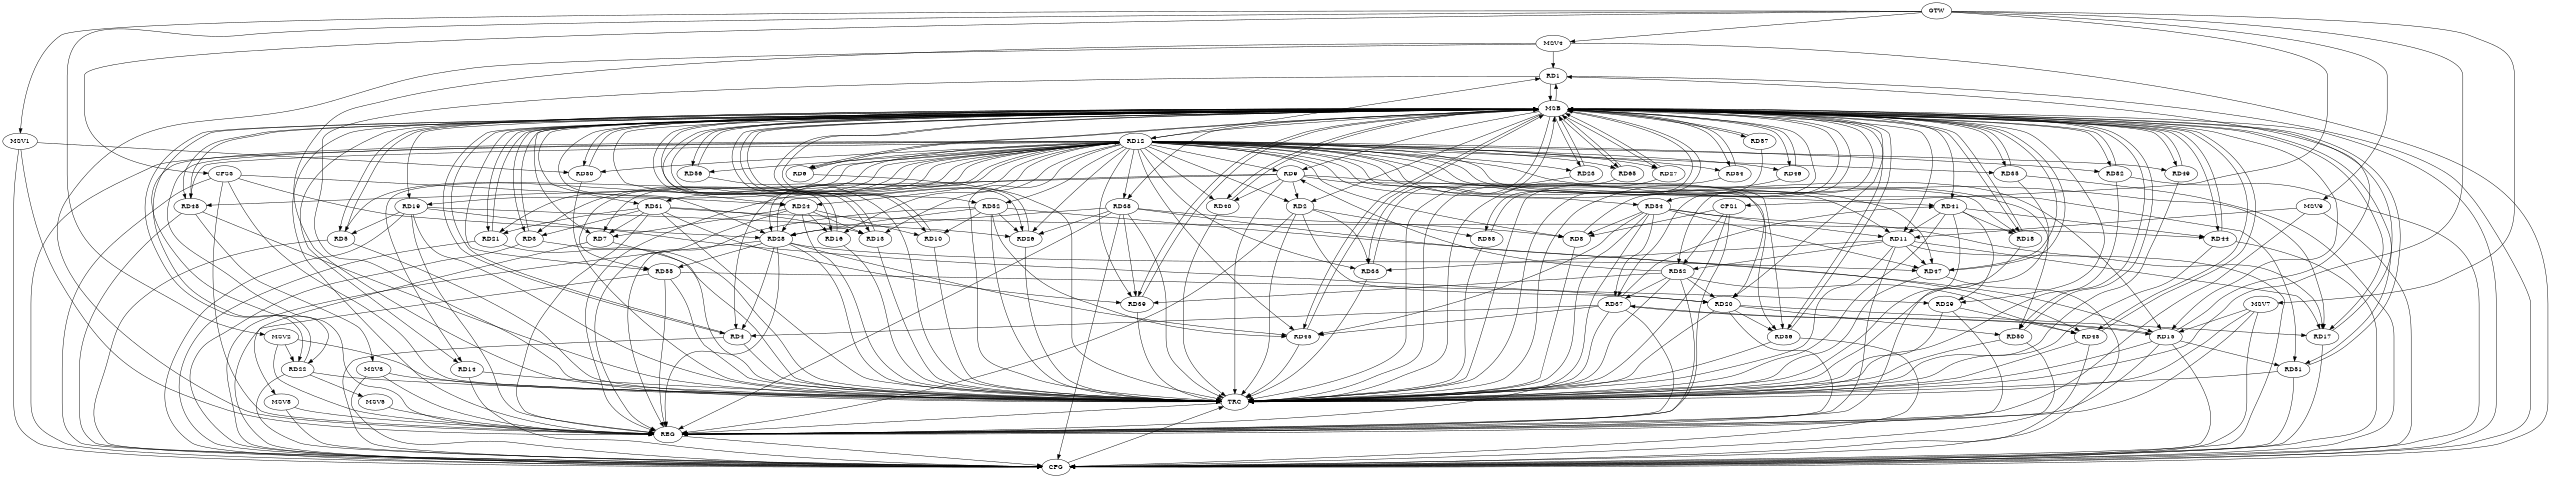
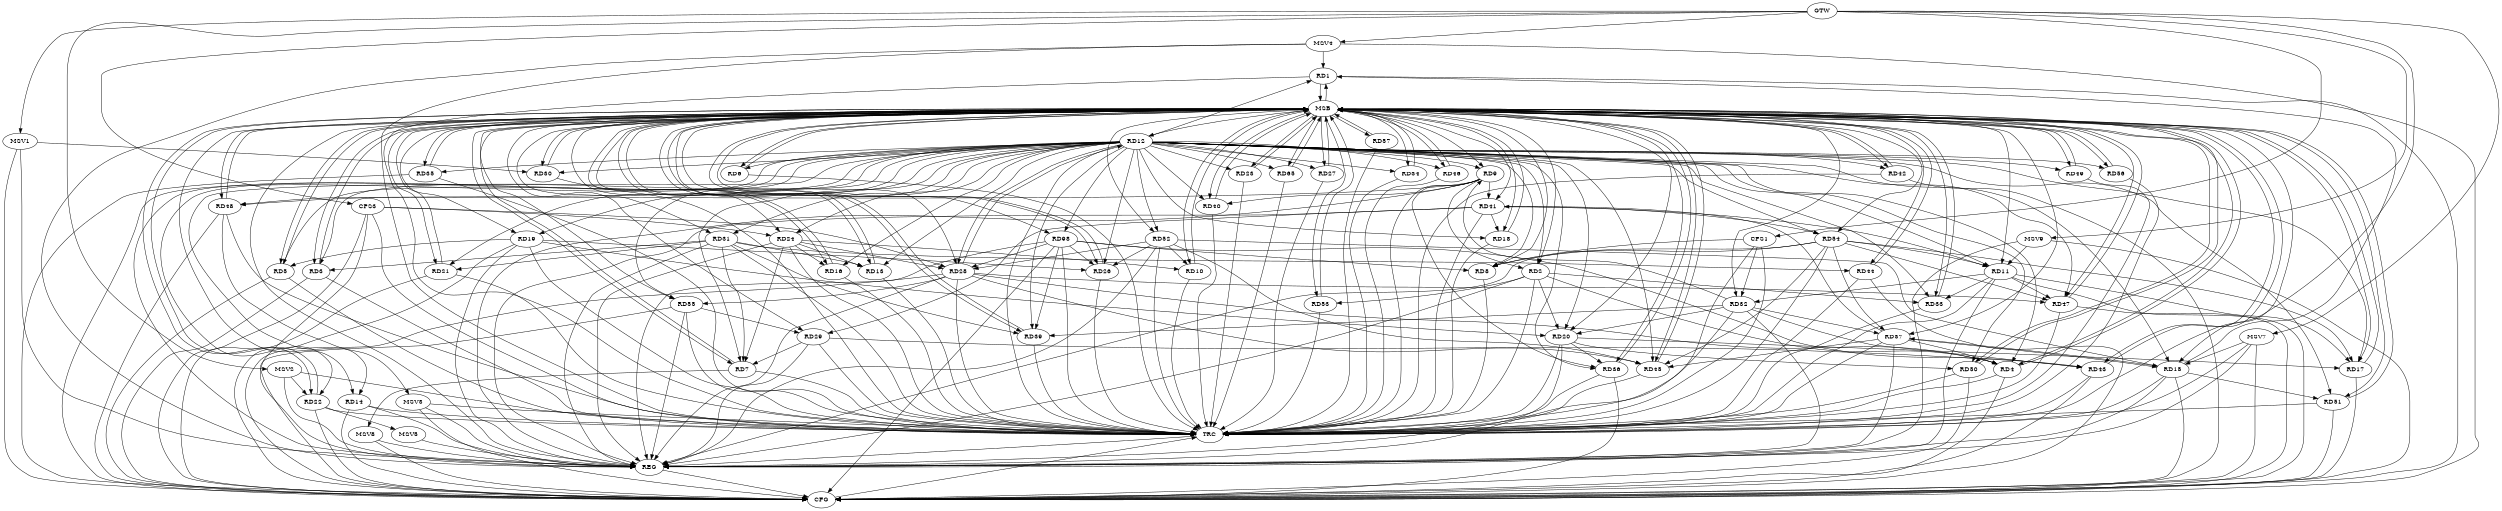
node "RD82": label "RD82" -> "RD42"
node "RD38": label "RD38" -> "RD98"
edge "RD41" -> "RD44": now "RD41" -> "RD54"
edge "RD2" -> "RD4": added
edge "RD29" -> "RD7": added
edge "RD14" -> "REG": added
edge "CFG" -> "MSB": now "RD7" -> "MSB"
